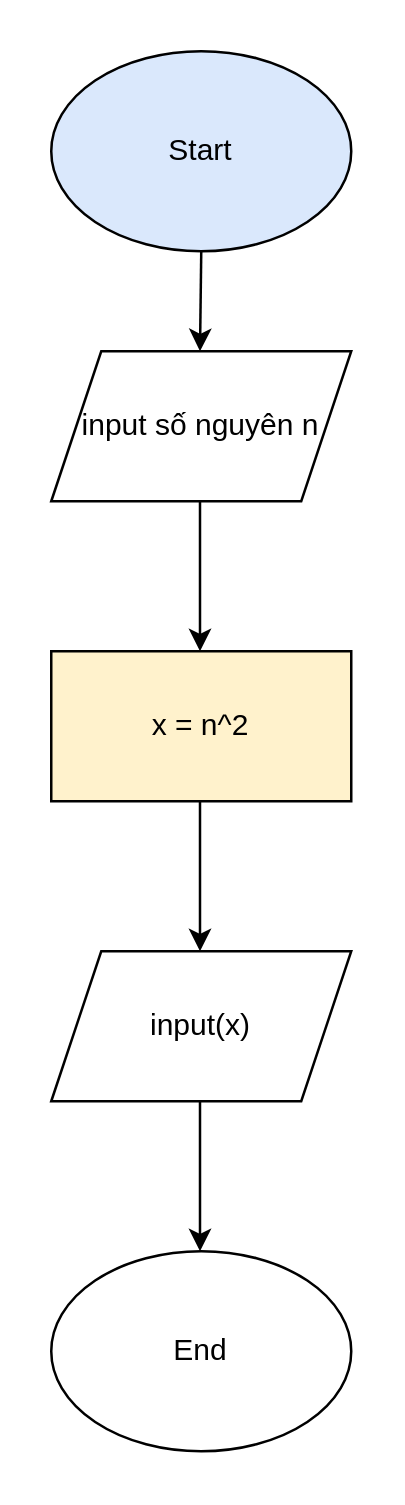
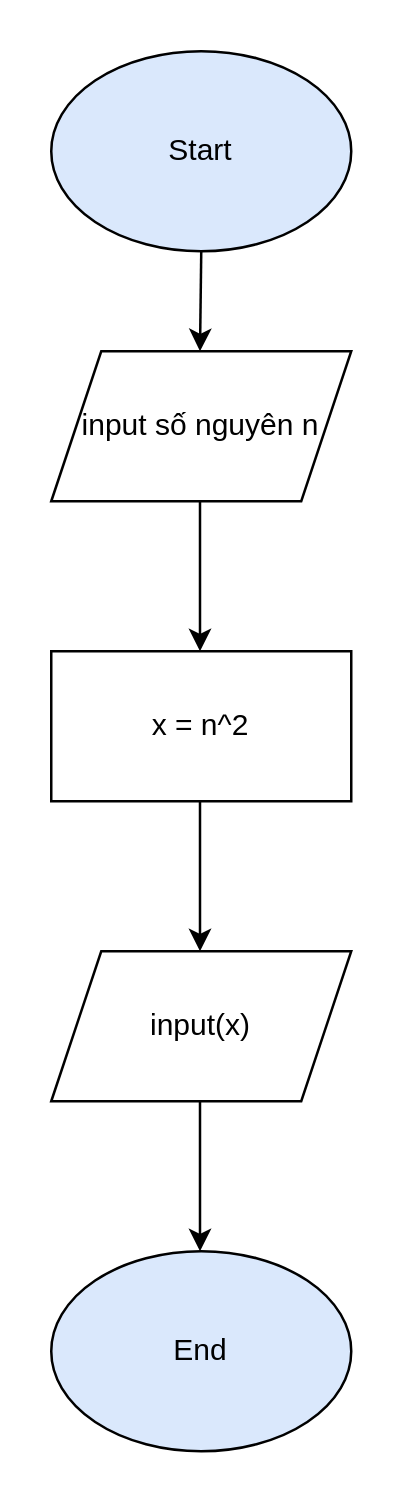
node "x = n^2": fillcolor #fff2cc -> #ffffff
node "End": fillcolor #ffffff -> #dae8fc
